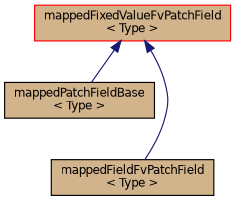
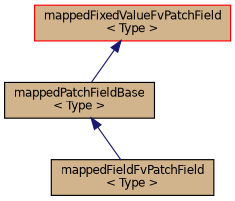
edge "mappedFieldFvPatchField < Type >" -> "mappedFixedValueFvPatchField < Type >": now "mappedFieldFvPatchField < Type >" -> "mappedPatchFieldBase < Type >"
